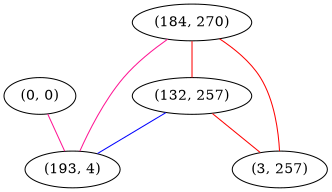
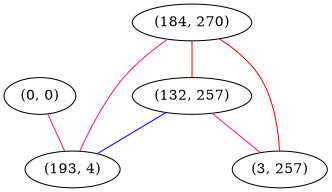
edge "(132, 257)" -- "(3, 257)": color red -> deeppink
